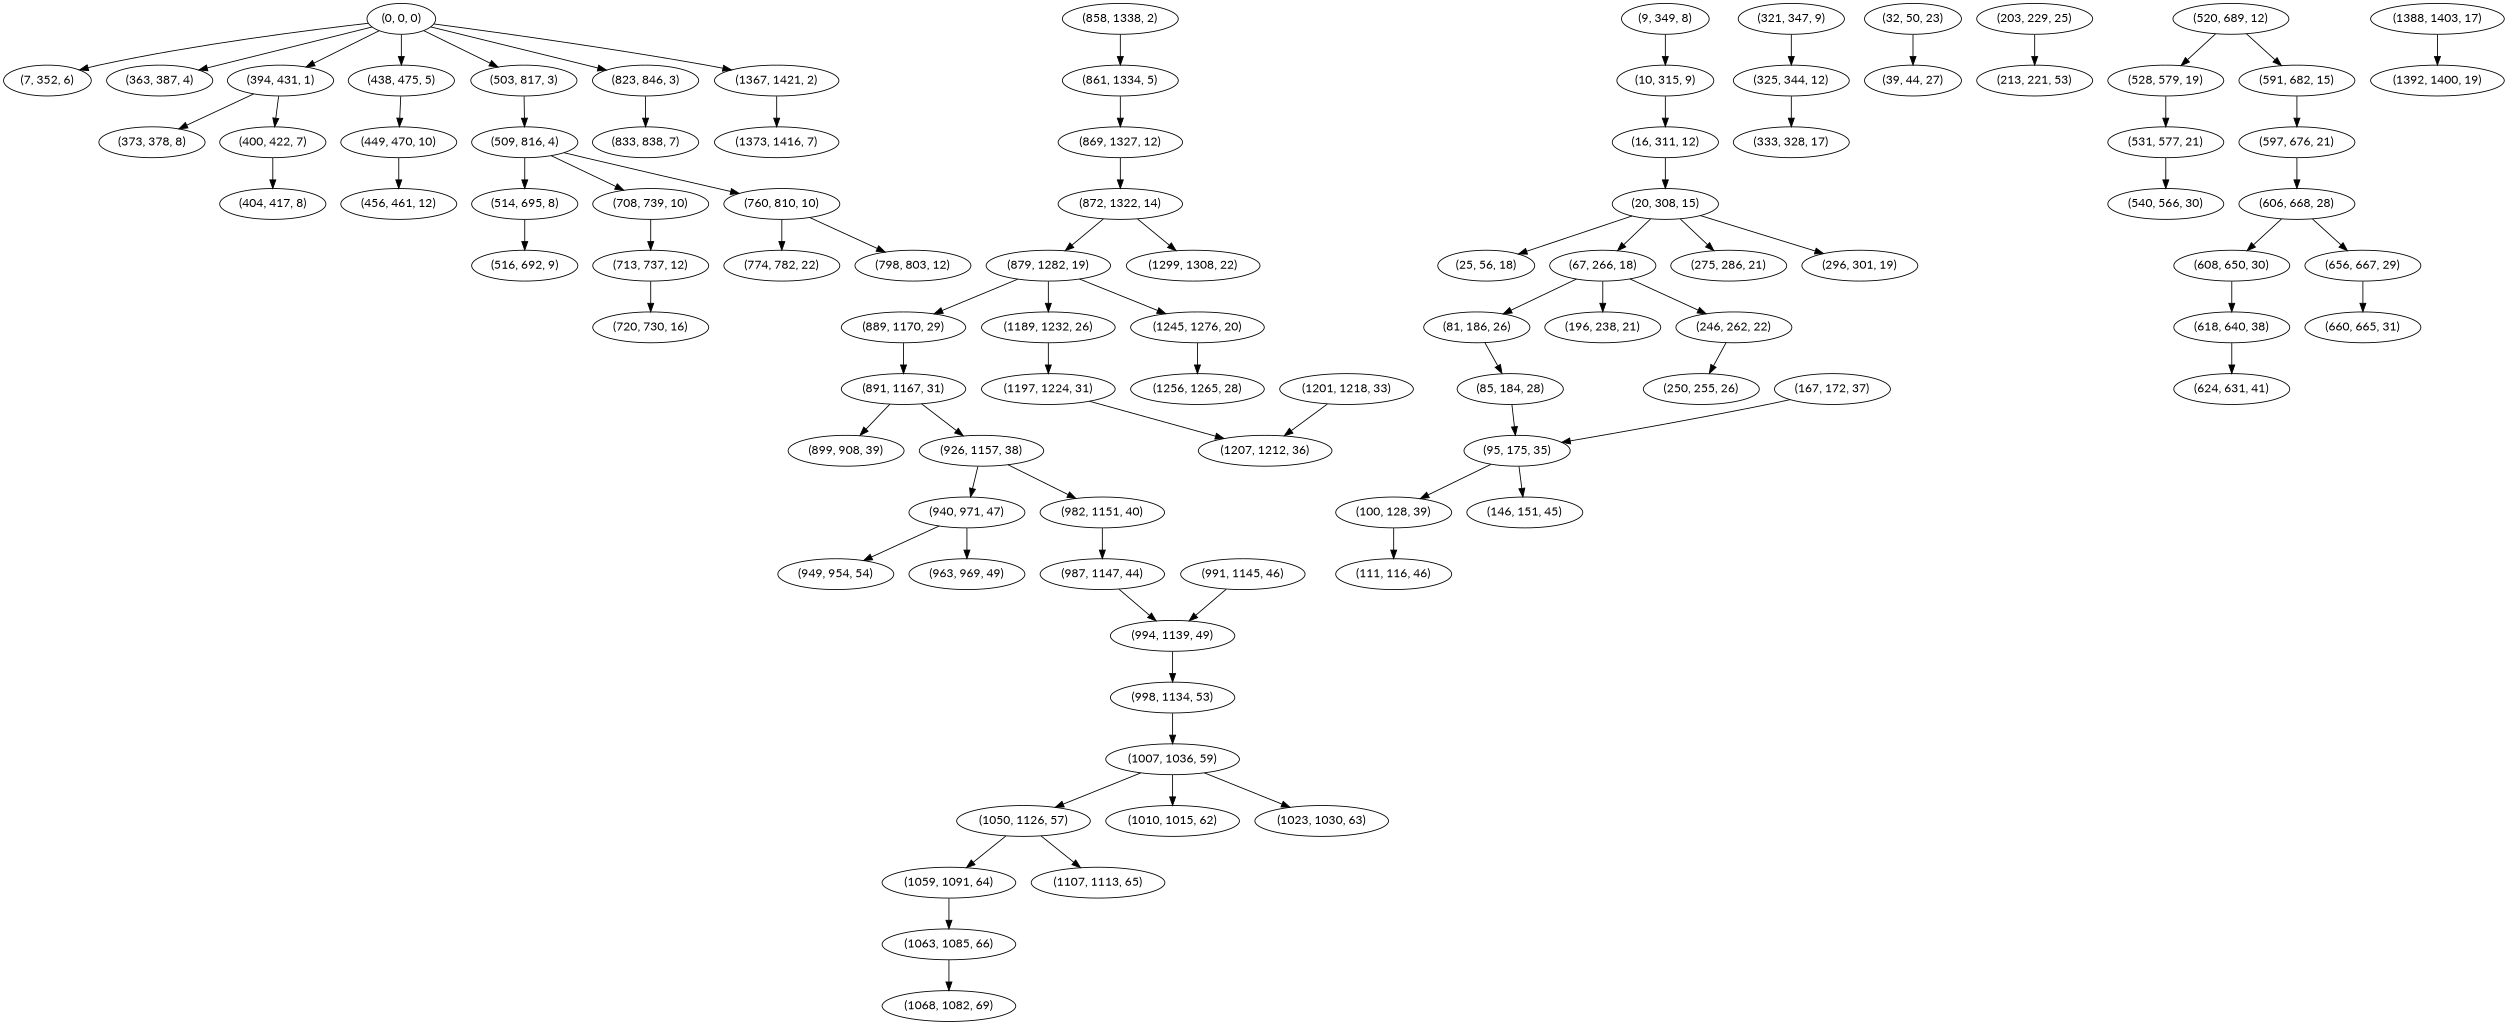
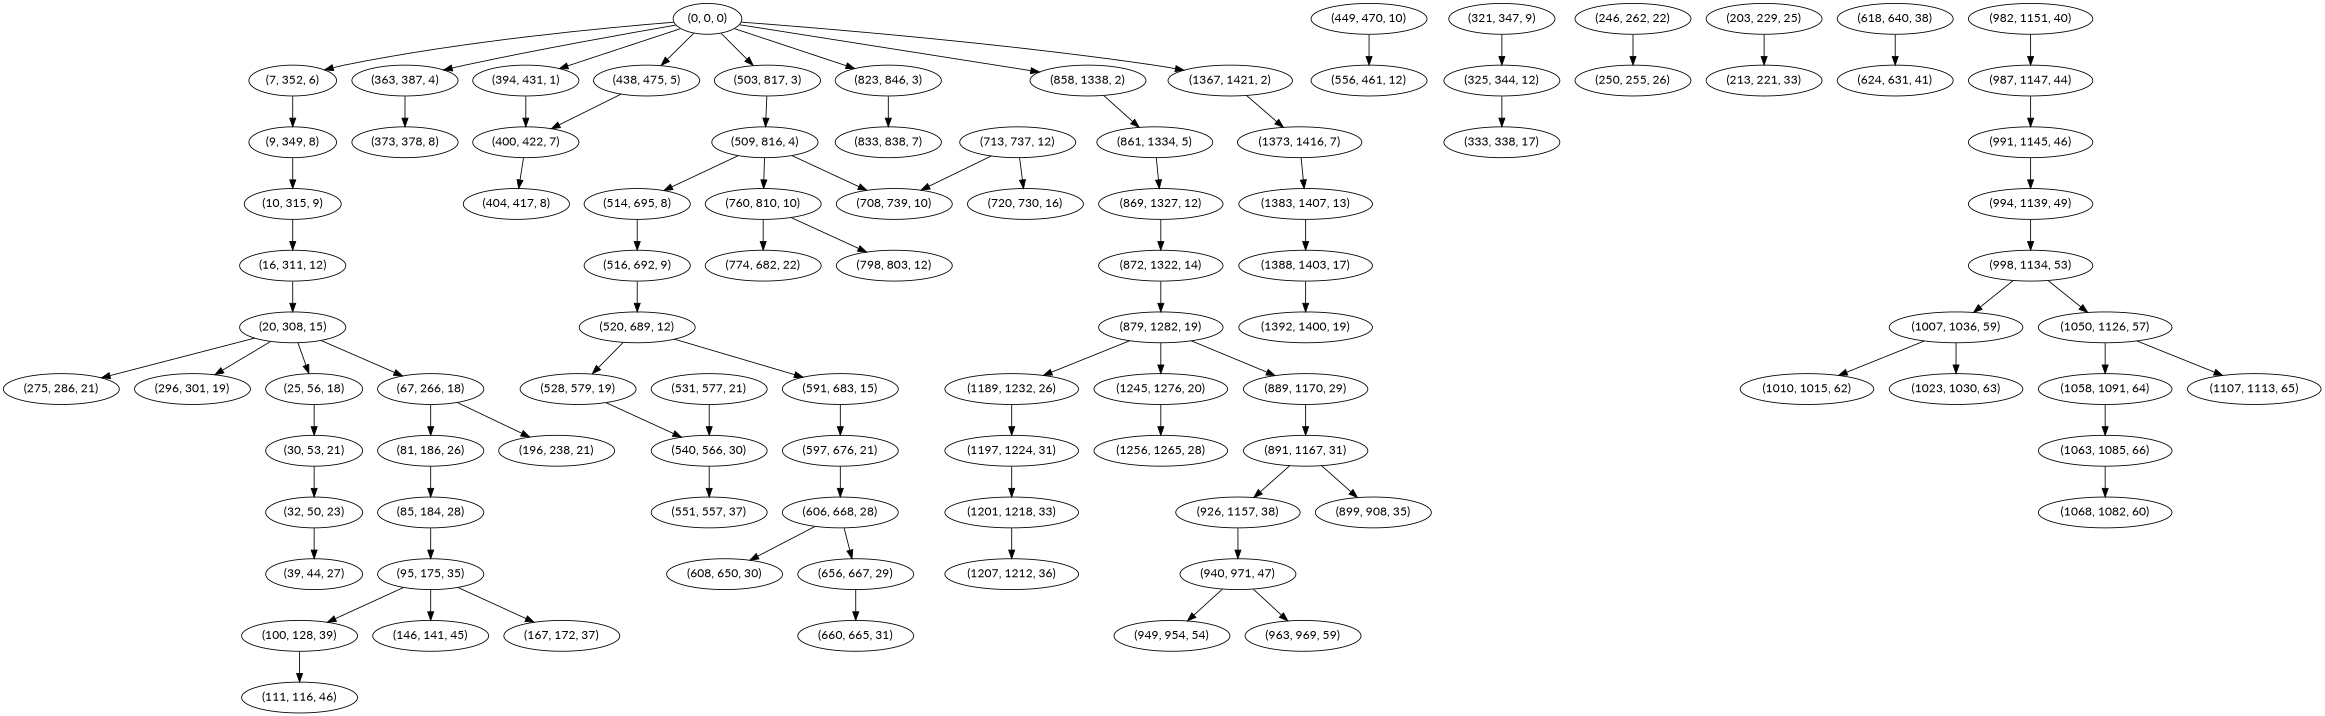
edge "(0, 0, 0)" -> "(858, 1338, 2)": added
node "(213, 221, 53)": label "(213, 221, 53)" -> "(213, 221, 33)"
node "(591, 682, 15)": label "(591, 682, 15)" -> "(591, 683, 15)"
edge "(7, 352, 6)" -> "(9, 349, 8)": added
edge "(438, 475, 5)" -> "(449, 470, 10)": now "(438, 475, 5)" -> "(400, 422, 7)"
edge "(528, 579, 19)" -> "(531, 577, 21)": now "(528, 579, 19)" -> "(540, 566, 30)"
edge "(394, 431, 1)" -> "(373, 378, 8)": now "(363, 387, 4)" -> "(373, 378, 8)"
node "(333, 328, 17)": label "(333, 328, 17)" -> "(333, 338, 17)"
node "(456, 461, 12)": label "(456, 461, 12)" -> "(556, 461, 12)"
node "(1383, 1407, 13)": added
edge "(708, 739, 10)" -> "(713, 737, 12)": reversed
node "(774, 782, 22)": label "(774, 782, 22)" -> "(774, 682, 22)"
node "(1299, 1308, 22)": removed
edge "(516, 692, 9)" -> "(520, 689, 12)": added
edge "(608, 650, 30)" -> "(618, 640, 38)": removed
edge "(67, 266, 18)" -> "(246, 262, 22)": removed
edge "(1197, 1224, 31)" -> "(1207, 1212, 36)": now "(1197, 1224, 31)" -> "(1201, 1218, 33)"
edge "(167, 172, 37)" -> "(95, 175, 35)": reversed
node "(30, 53, 21)": added
node "(899, 908, 39)": label "(899, 908, 39)" -> "(899, 908, 35)"
edge "(926, 1157, 38)" -> "(982, 1151, 40)": removed
node "(551, 557, 37)": added
node "(146, 151, 45)": label "(146, 151, 45)" -> "(146, 141, 45)"
node "(963, 969, 49)": label "(963, 969, 49)" -> "(963, 969, 59)"
edge "(987, 1147, 44)" -> "(994, 1139, 49)": now "(987, 1147, 44)" -> "(991, 1145, 46)"
edge "(1007, 1036, 59)" -> "(1050, 1126, 57)": now "(998, 1134, 53)" -> "(1050, 1126, 57)"
node "(1059, 1091, 64)": label "(1059, 1091, 64)" -> "(1058, 1091, 64)"
node "(1068, 1082, 69)": label "(1068, 1082, 69)" -> "(1068, 1082, 60)"
